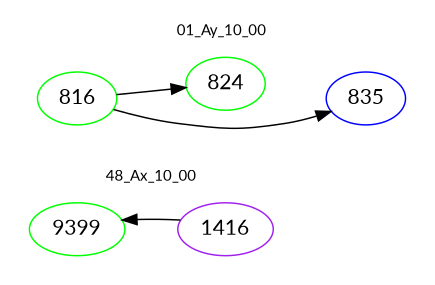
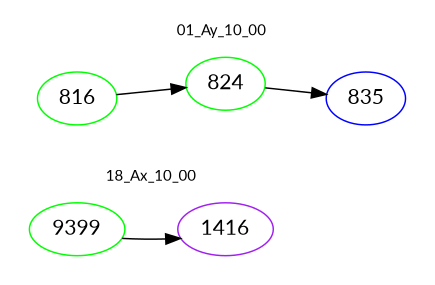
edge "816" -> "835": now "824" -> "835"
cluster "48_Ax_10_00": label "48_Ax_10_00" -> "18_Ax_10_00"
edge "1416" -> "9399": reversed
